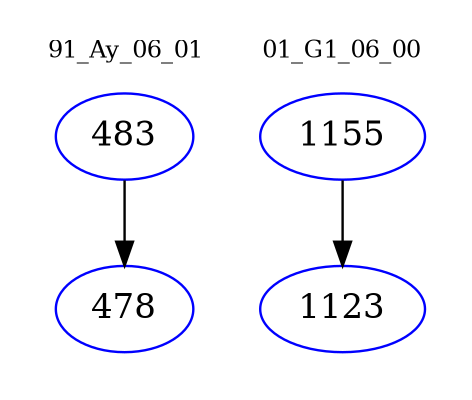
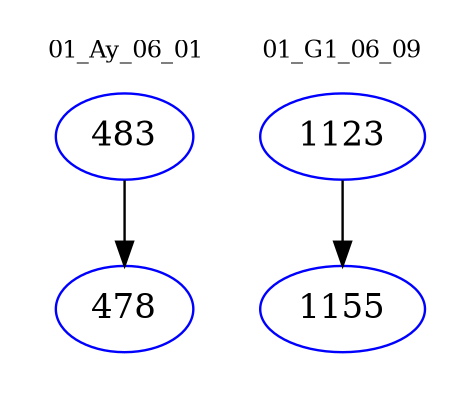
cluster "91_Ay_06_01": label "91_Ay_06_01" -> "01_Ay_06_01"
cluster "01_G1_06_00": label "01_G1_06_00" -> "01_G1_06_09"
edge "1155" -> "1123": reversed
